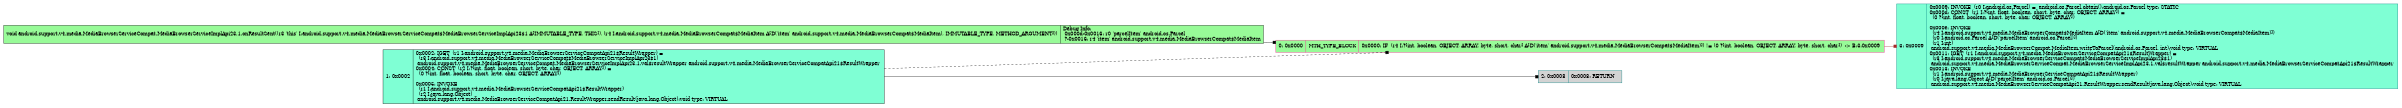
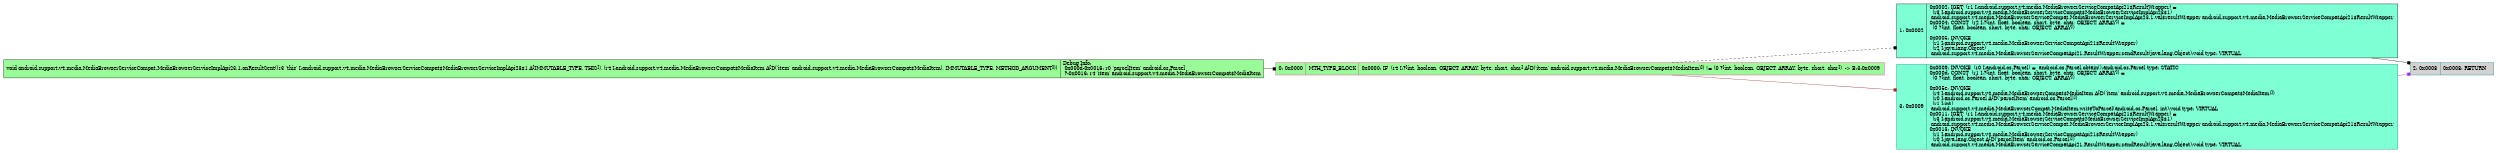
node "3: 0x0009": text "0x000e: INVOKE" -> "0x005e: INVOKE"
edge "1: 0x0002" -> "0: 0x0000": reversed
edge "3: 0x0009" -> "2: 0x0008": added
